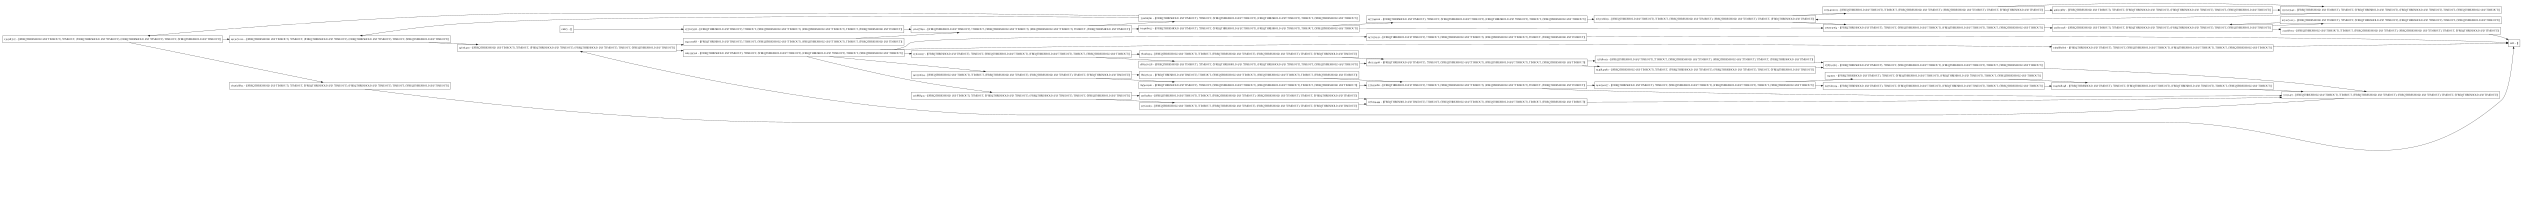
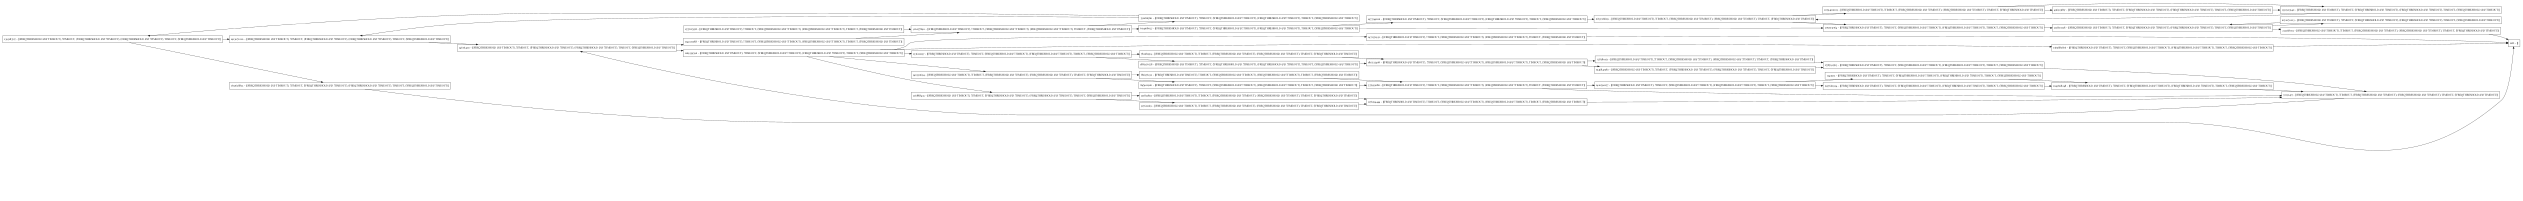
node "entry - []": removed
